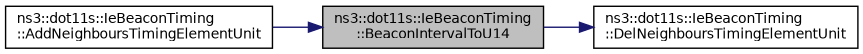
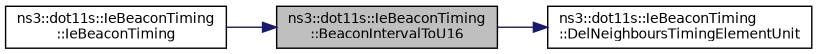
node "ns3::dot11s::IeBeaconTiming ::AddNeighboursTimingElementUnit": label "ns3::dot11s::IeBeaconTiming ::AddNeighboursTimingElementUnit" -> "ns3::dot11s::IeBeaconTiming ::IeBeaconTiming"
node "ns3::dot11s::IeBeaconTiming ::BeaconIntervalToU14": label "ns3::dot11s::IeBeaconTiming ::BeaconIntervalToU14" -> "ns3::dot11s::IeBeaconTiming ::BeaconIntervalToU16"
